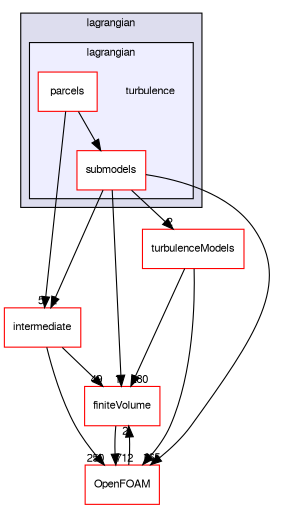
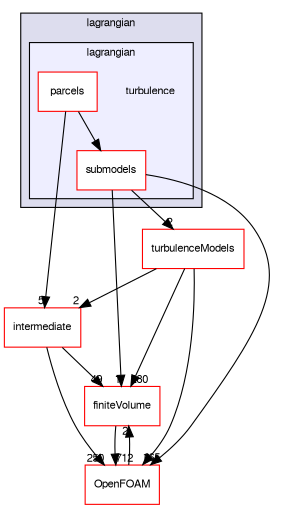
edge "submodels" -> "intermediate": now "turbulenceModels" -> "intermediate"
